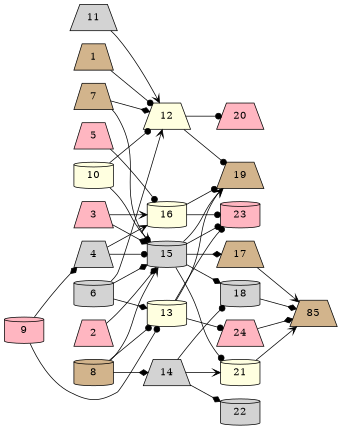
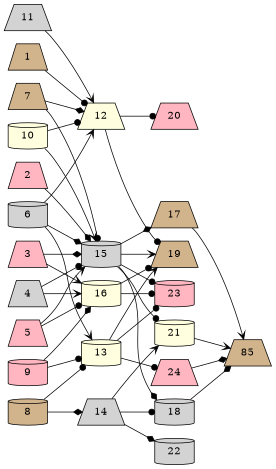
edge "9" -> "4": now "9" -> "16"
edge "6" -> "13": arrowhead diamond -> vee
edge "8" -> "15": now "5" -> "15"
